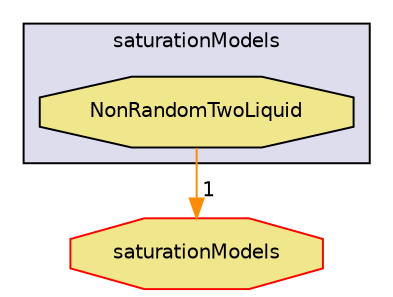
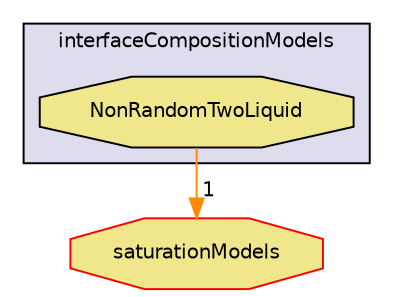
cluster "saturationModels": label "saturationModels" -> "interfaceCompositionModels"
